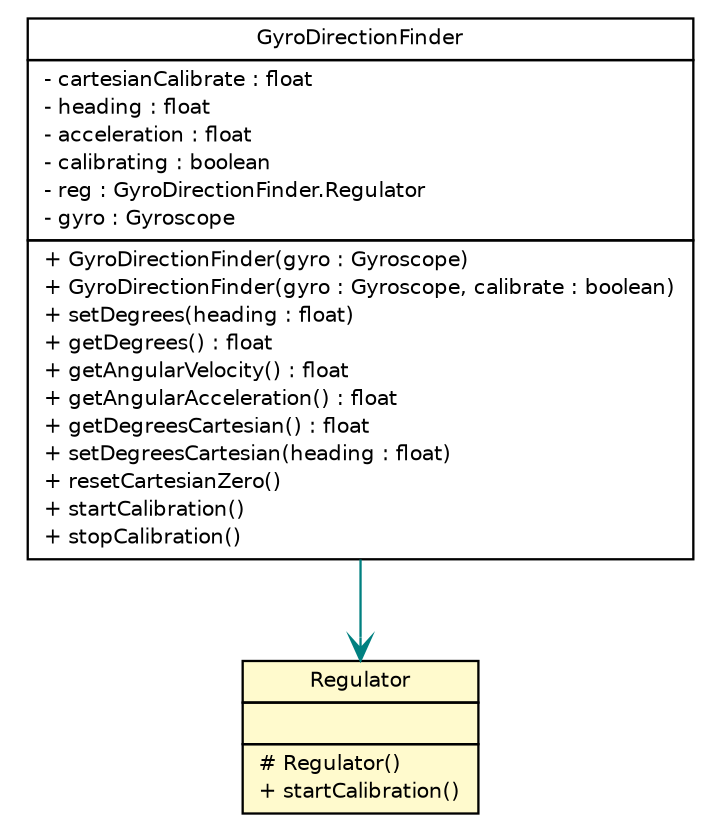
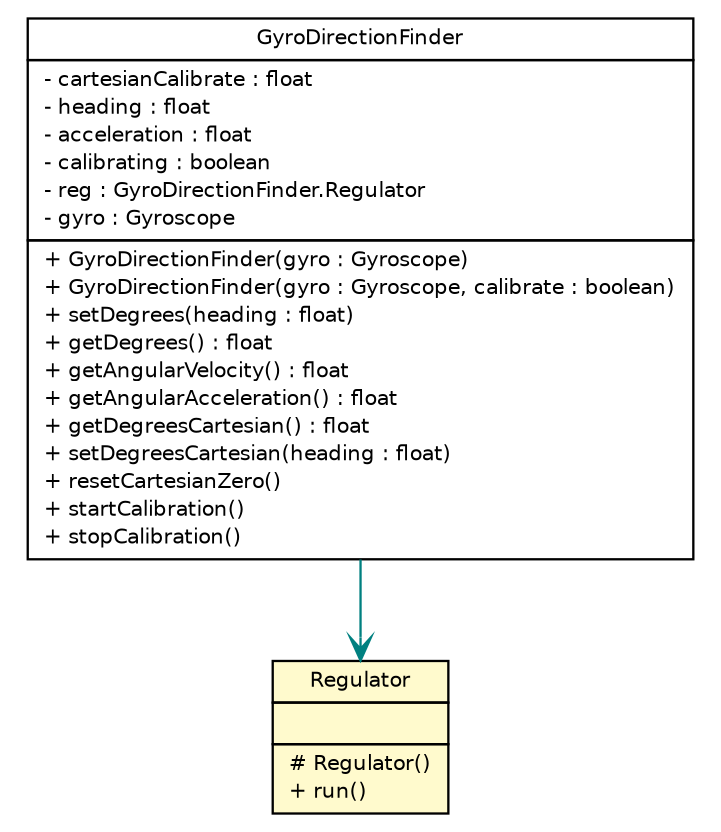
node "Regulator": text "+ startCalibration()" -> "+ run()"
